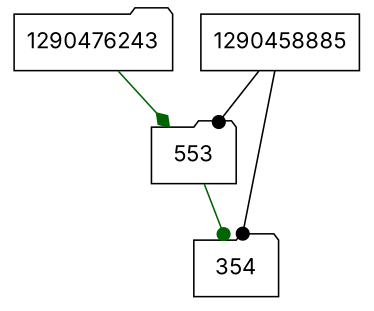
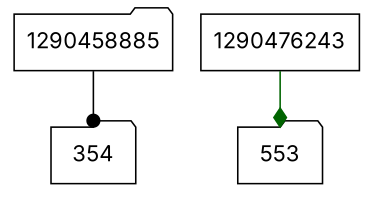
node "1290476243": shape folder -> box
node "1290458885": shape box -> folder
edge "1290458885" -> "553": removed
edge "553" -> "354": removed
